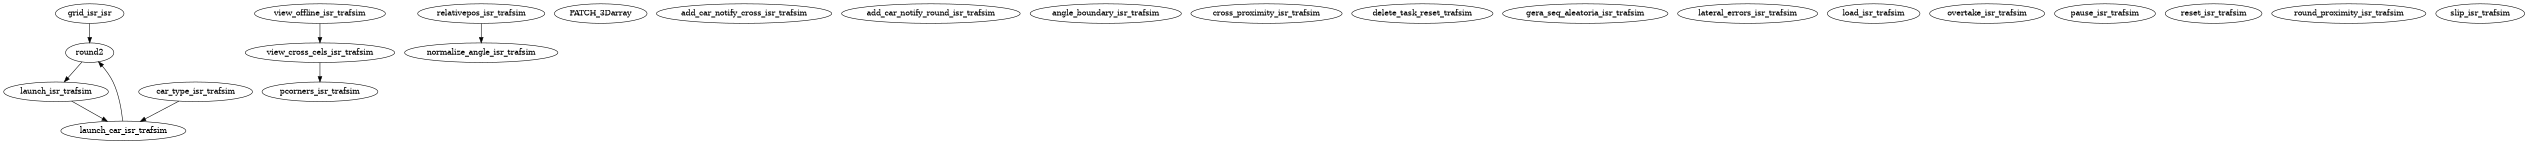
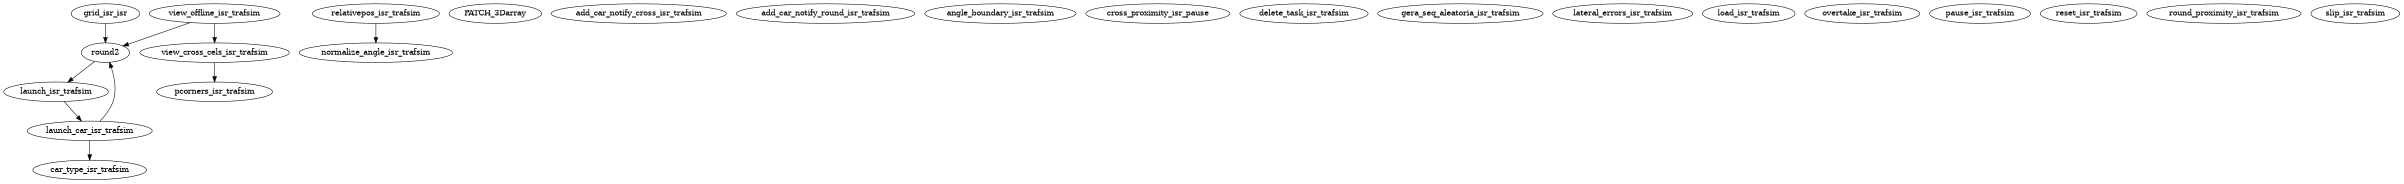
node "cross_proximity_isr_trafsim": label "cross_proximity_isr_trafsim" -> "cross_proximity_isr_pause"
node "delete_task_reset_trafsim": label "delete_task_reset_trafsim" -> "delete_task_isr_trafsim"
edge "view_offline_isr_trafsim" -> "round2": added
edge "car_type_isr_trafsim" -> "launch_car_isr_trafsim": reversed
